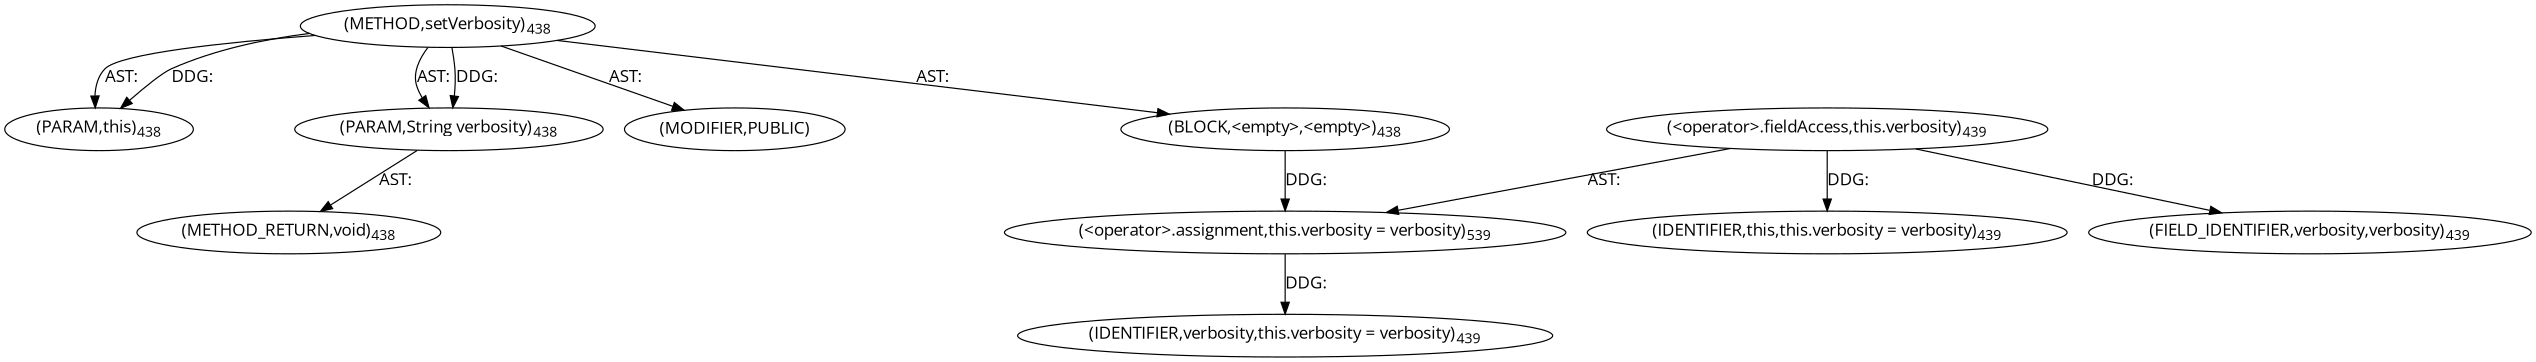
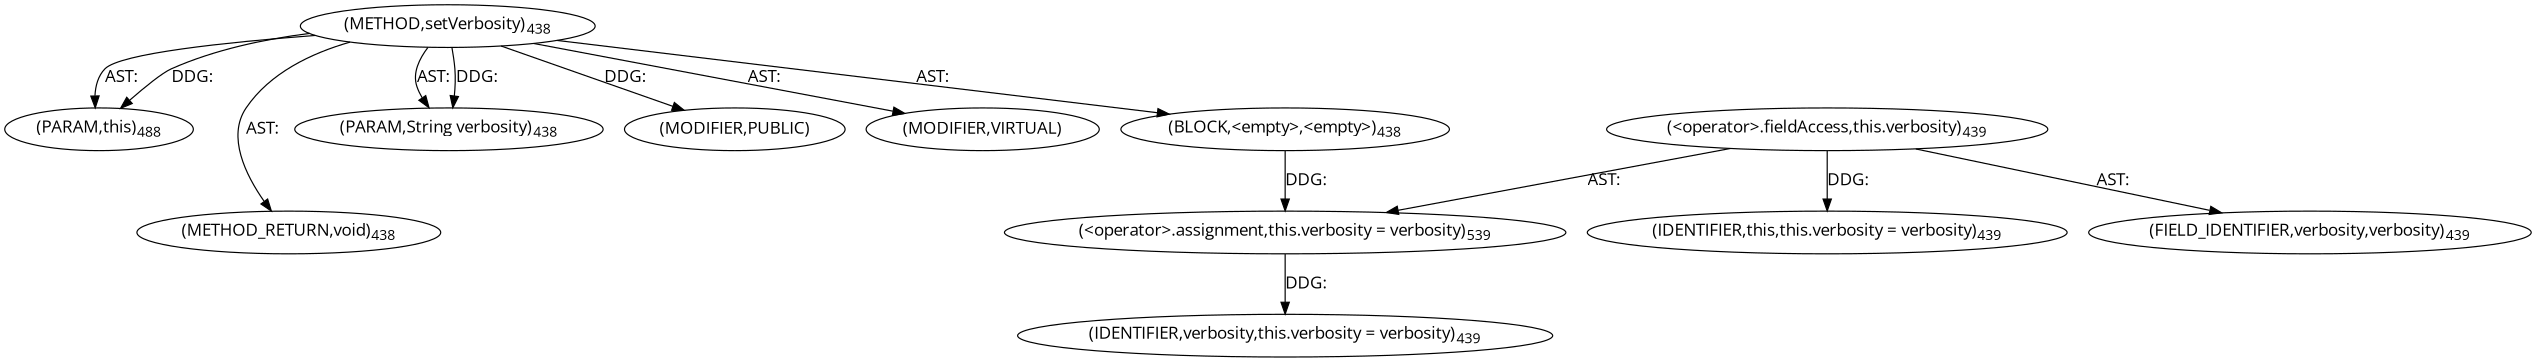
edge "(METHOD,setVerbosity)" -> "(MODIFIER,PUBLIC)": label "AST: " -> "DDG: "
node "(PARAM,this)": text "438" -> "488"
node "(MODIFIER,VIRTUAL)": added
edge "(PARAM,String verbosity)" -> "(METHOD_RETURN,void)": now "(METHOD,setVerbosity)" -> "(METHOD_RETURN,void)"
edge "(<operator>.fieldAccess,this.verbosity)" -> "(FIELD_IDENTIFIER,verbosity,verbosity)": label "DDG: " -> "AST: "
